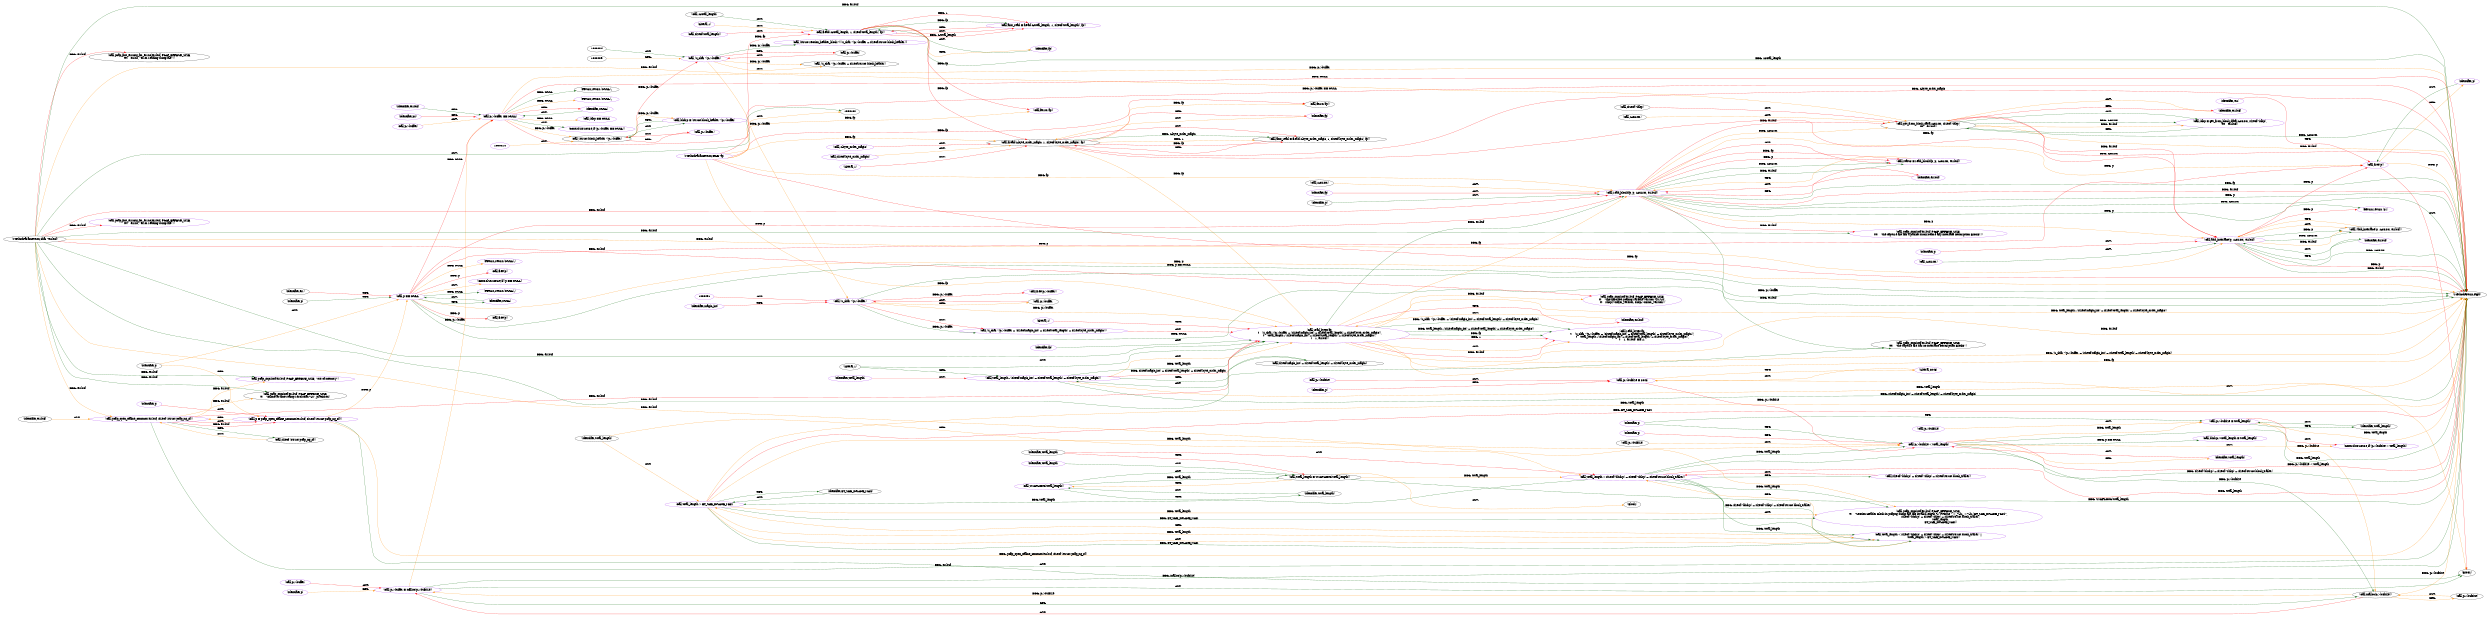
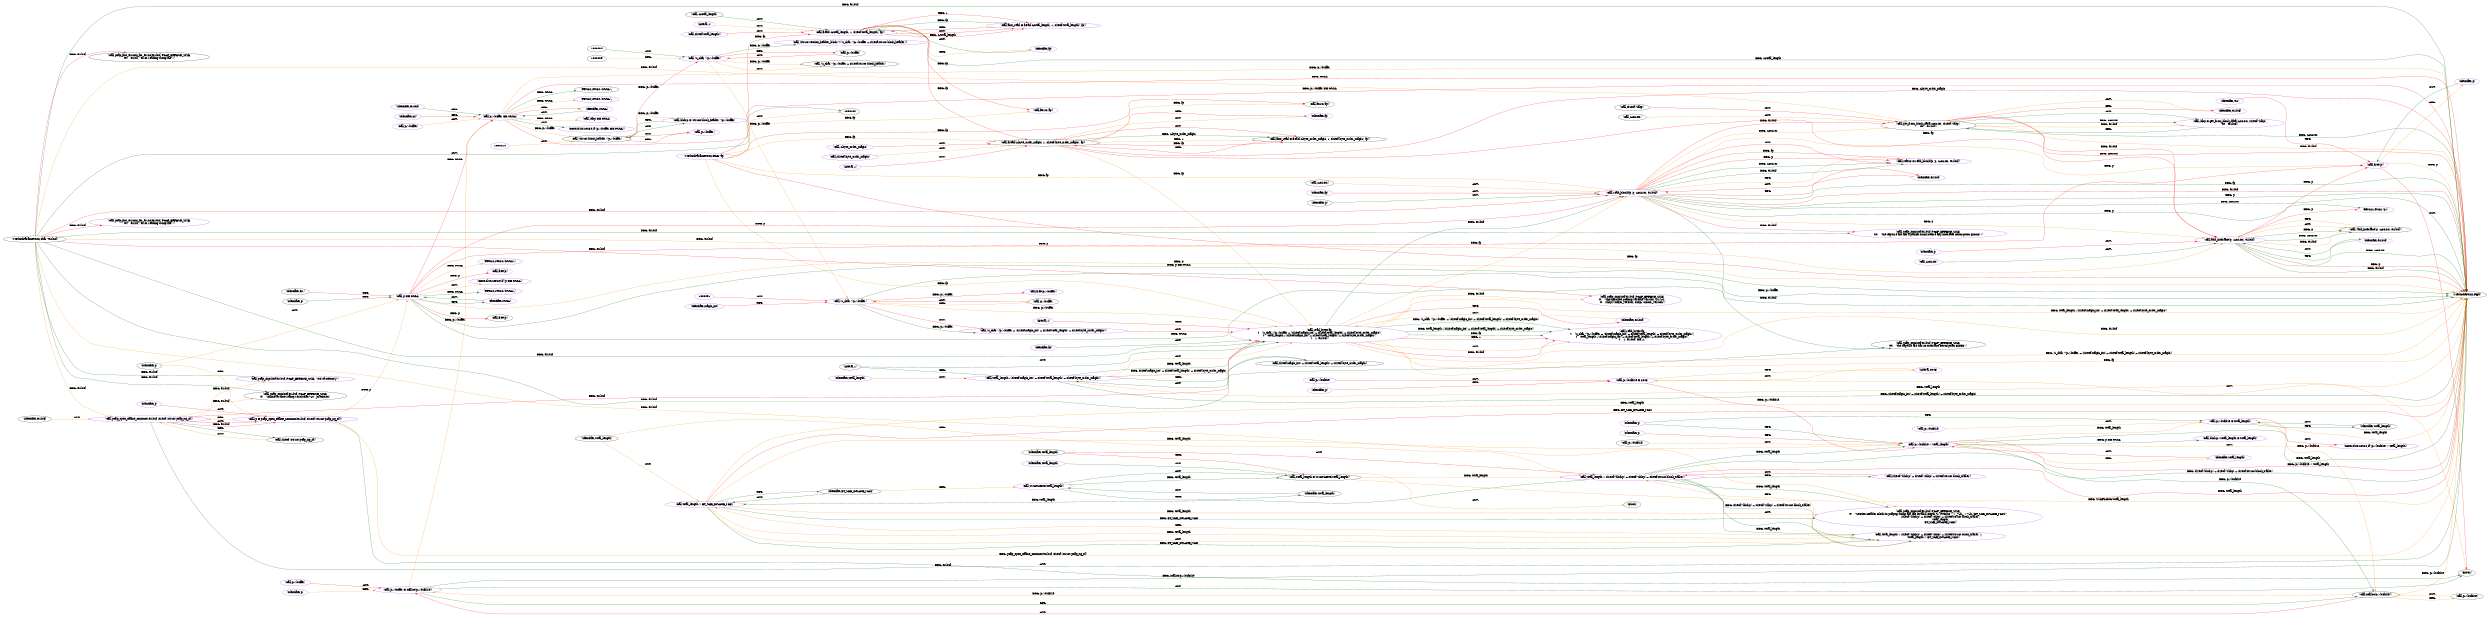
edge "(Call,total_length = SWAPLONG(total_length))" -> "(Call,SWAPLONG(total_length))": now "(Identifier,BT_SHB_INSANE_MAX)" -> "(Call,SWAPLONG(total_length))"
edge "(Call,total_length = SWAPLONG(total_length))" -> "(MethodReturn,RET)": color darkgreen -> darkorange
